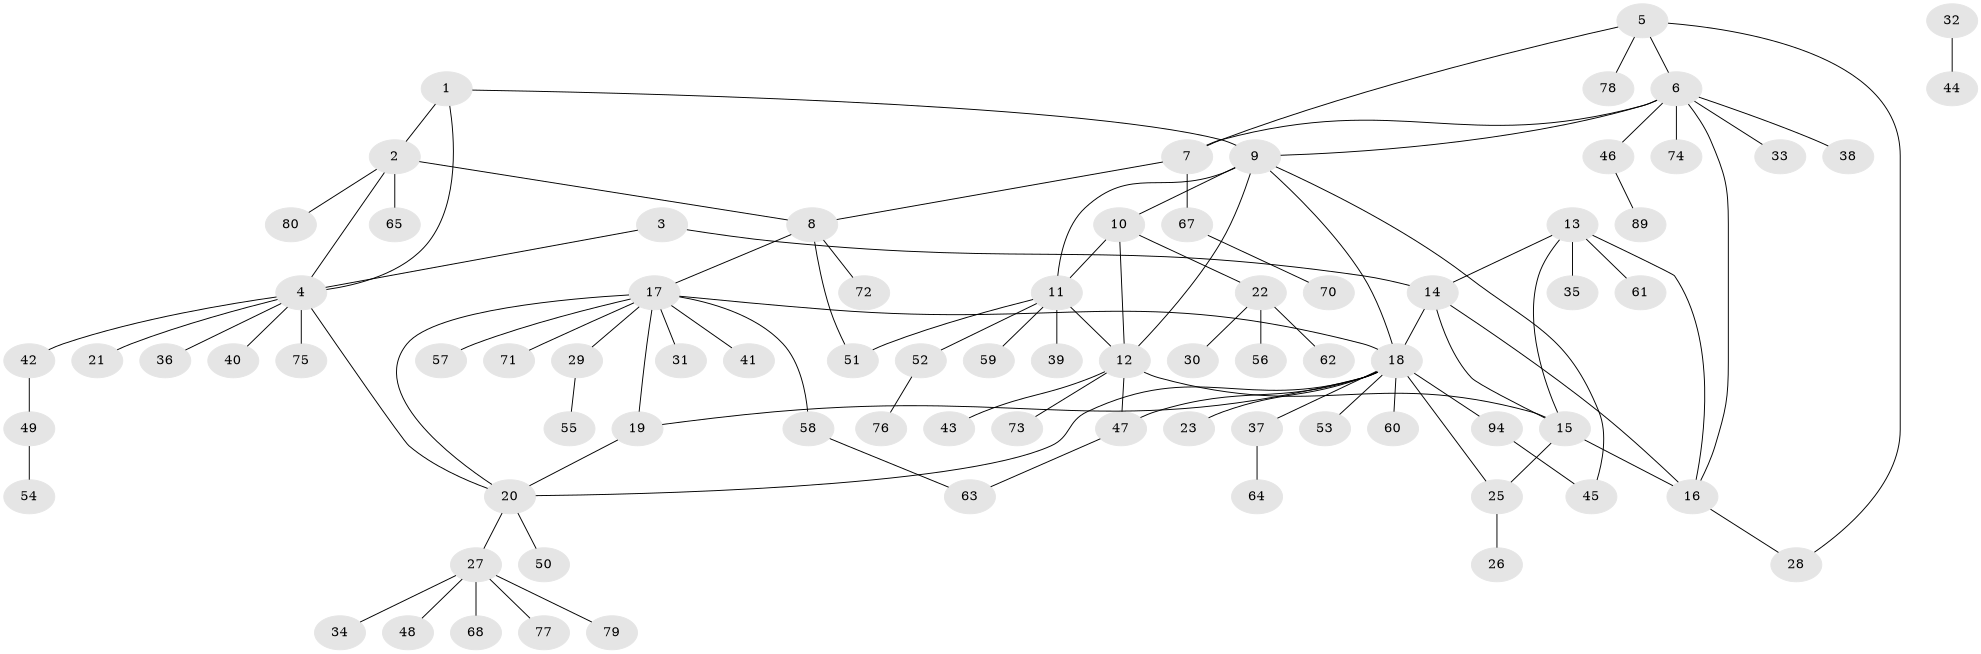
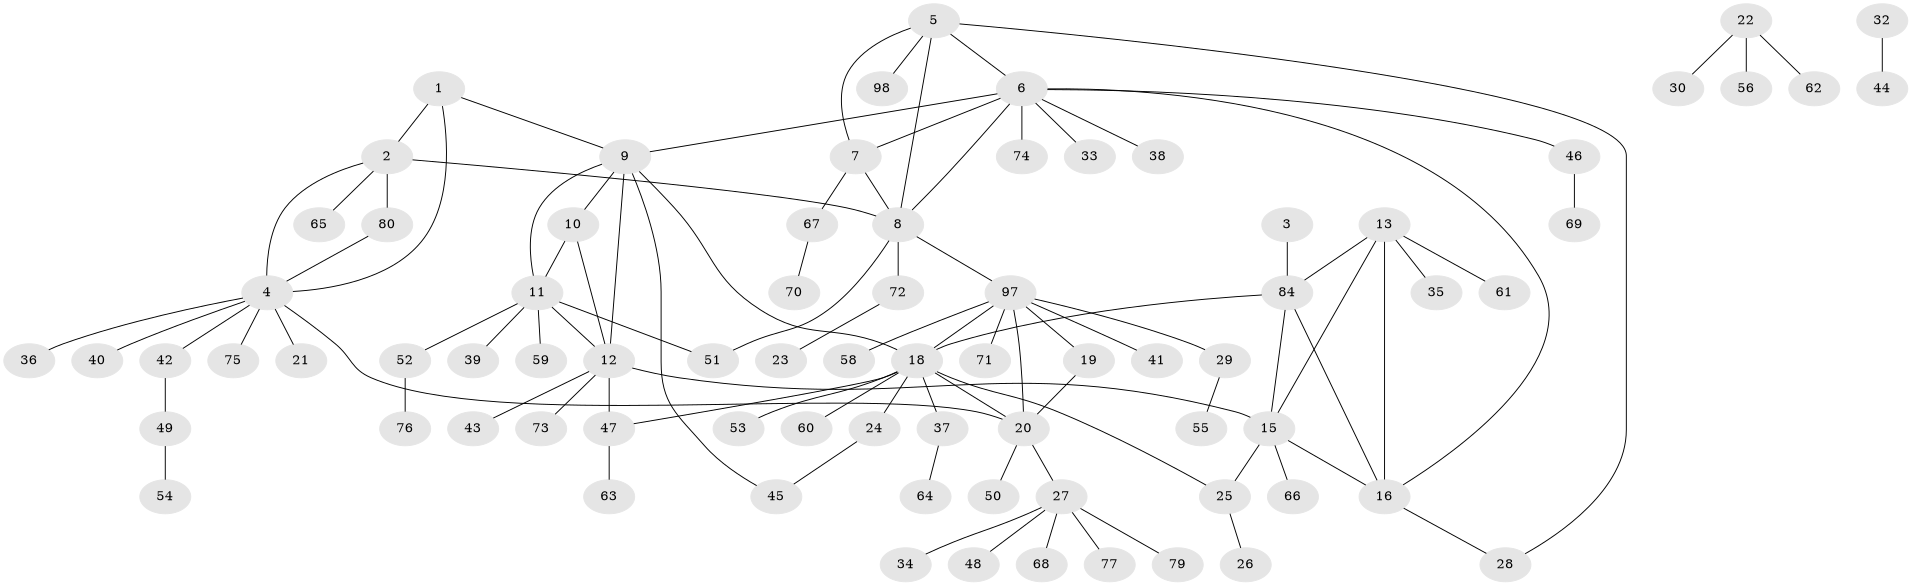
node "78": label "78" -> "98"
edge "5" -- "8": added
edge "6" -- "8": added
node "89": label "89" -> "69"
edge "10" -- "22": removed
edge "3" -- "4": now "80" -- "4"
node "17": label "17" -> "97"
node "14": label "14" -> "84"
node "57": removed
node "31": removed
edge "18" -- "23": now "72" -- "23"
edge "18" -- "19": removed
node "94": label "94" -> "24"
edge "58" -- "63": removed
node "66": added
